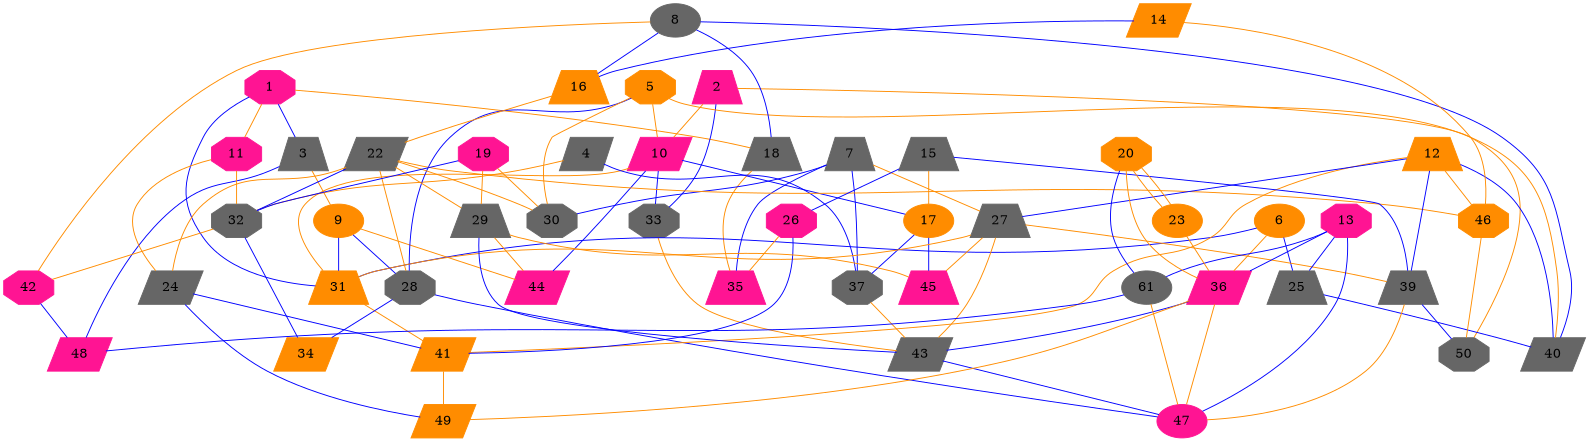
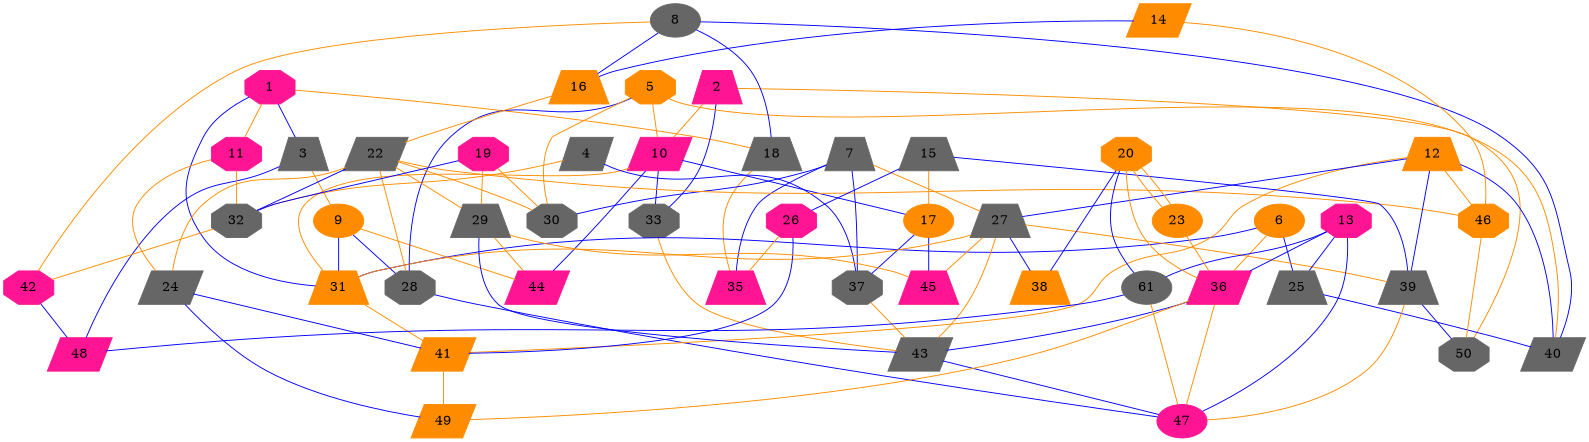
node "38": added
node "34": removed
